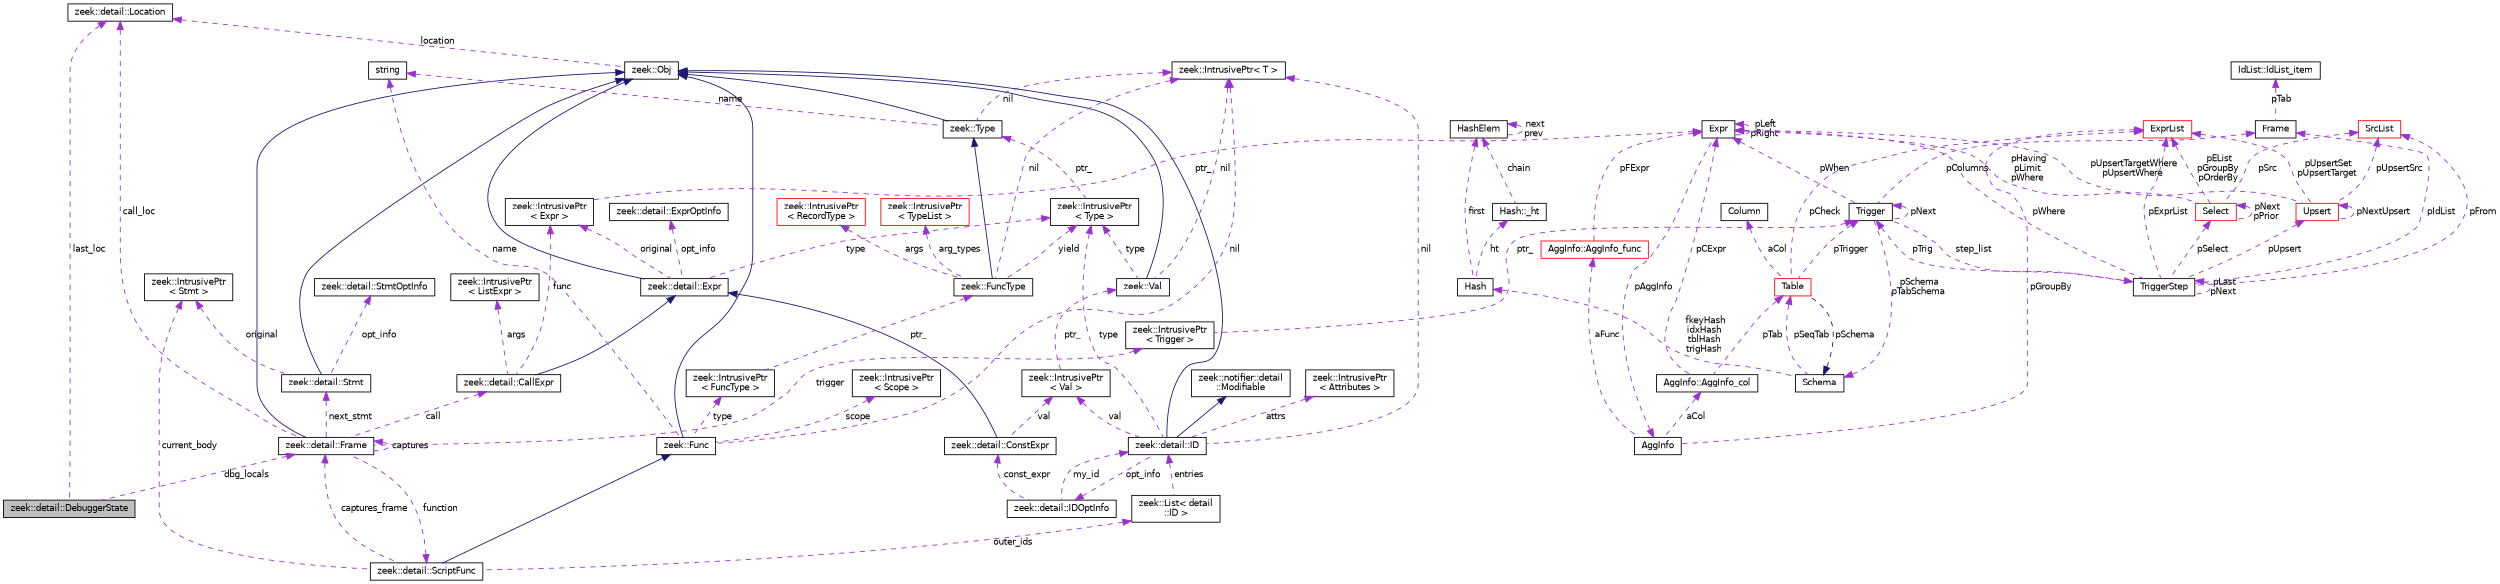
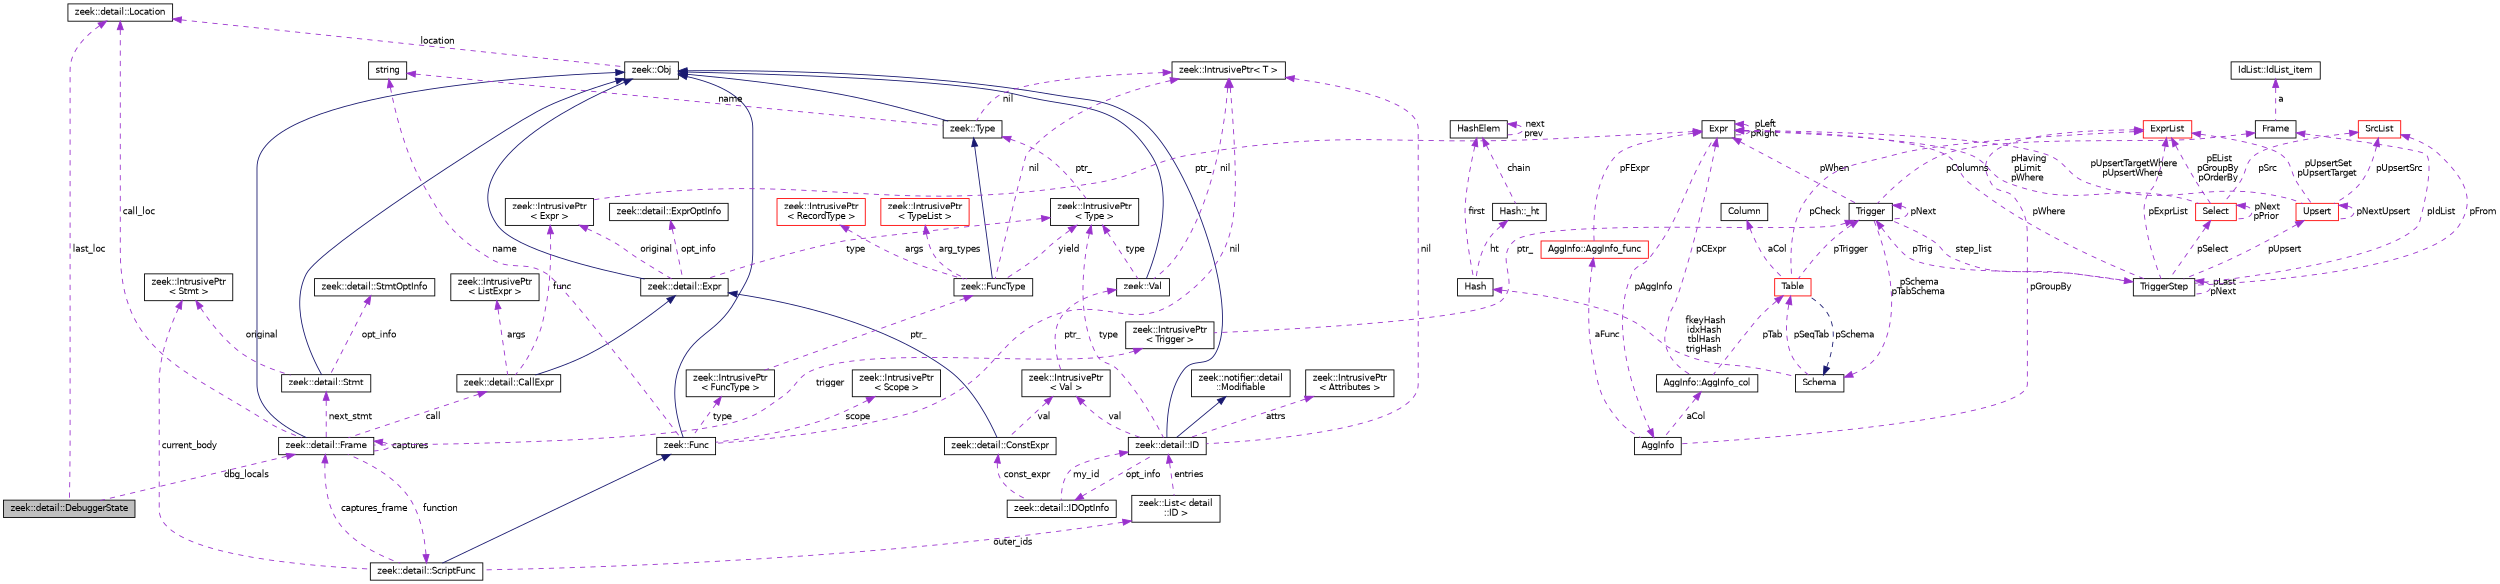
edge "Frame" -> "IdList::IdList_item": label " pTab" -> " a"
